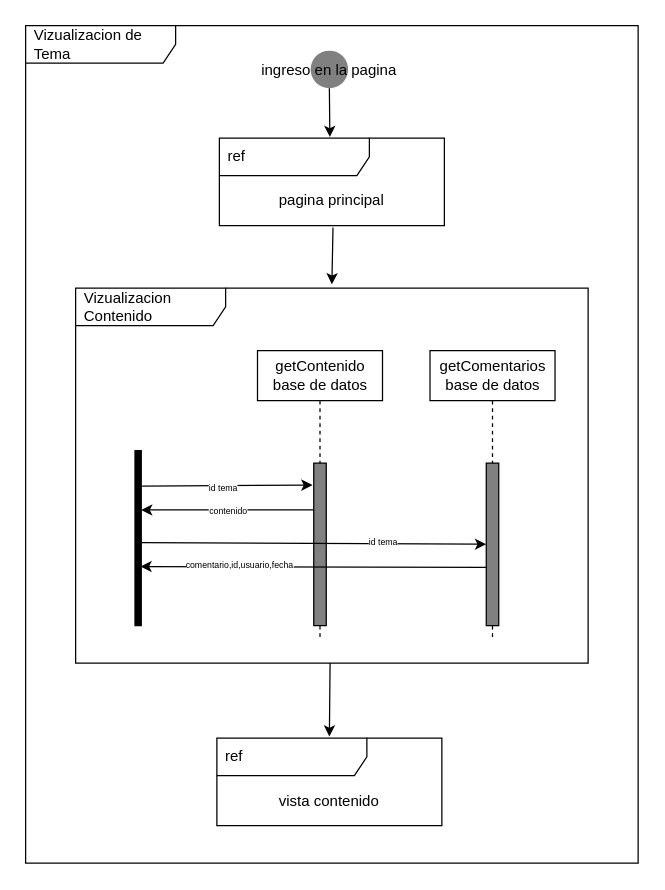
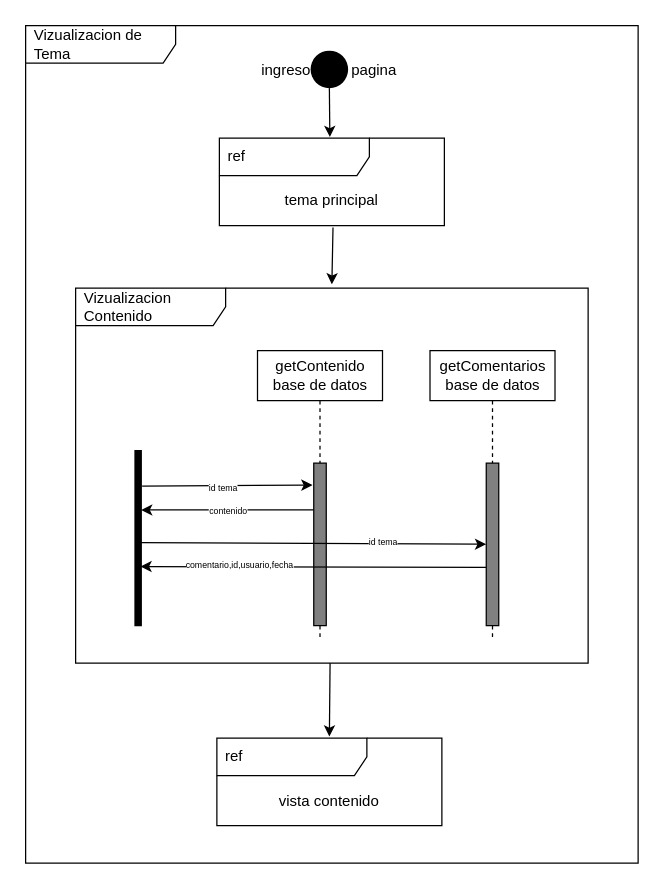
node "ingreso en la pagina": fillcolor #808080 -> #000000
node "pagina principal": label "pagina principal" -> "tema principal"
